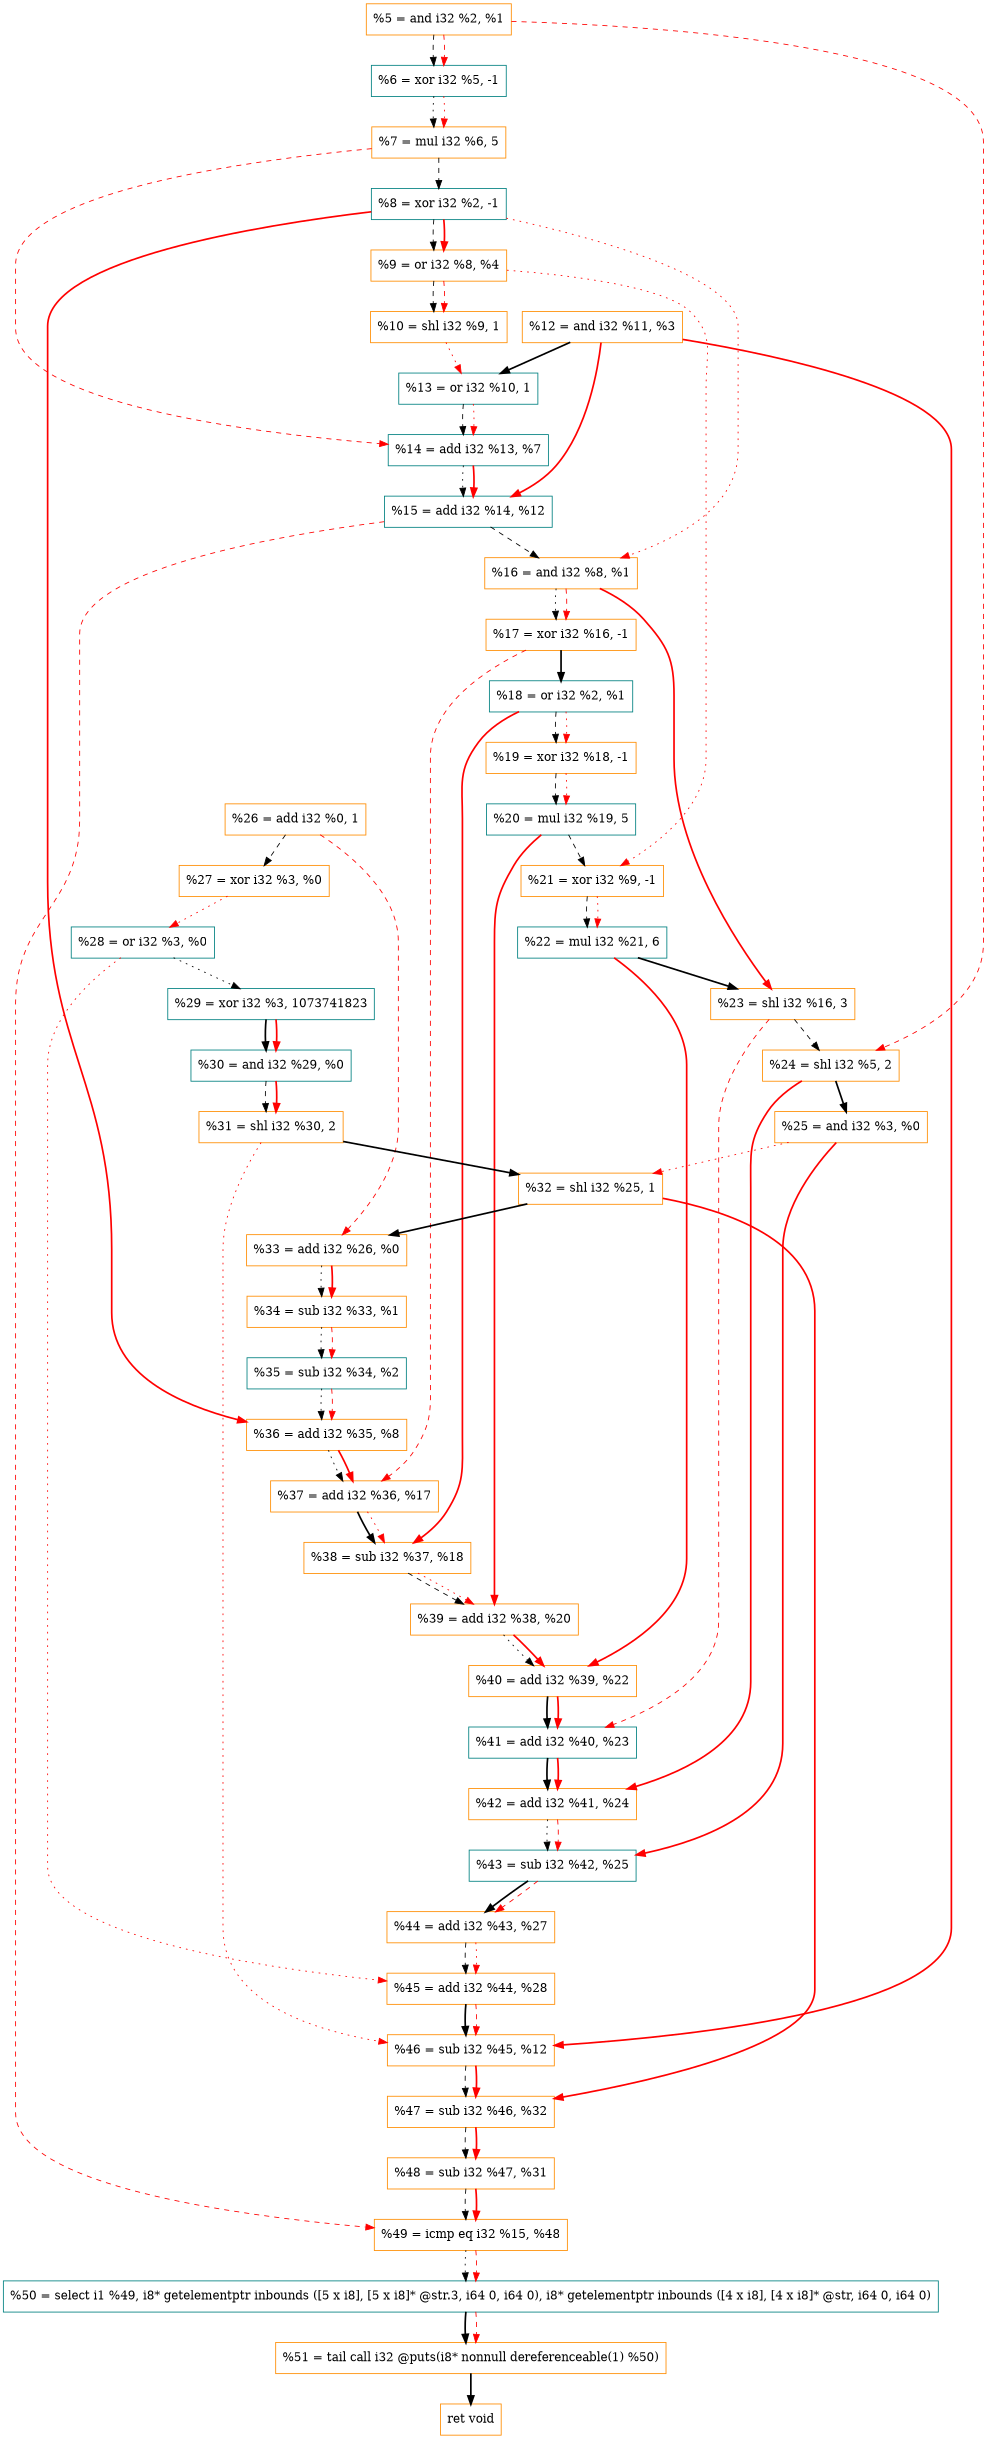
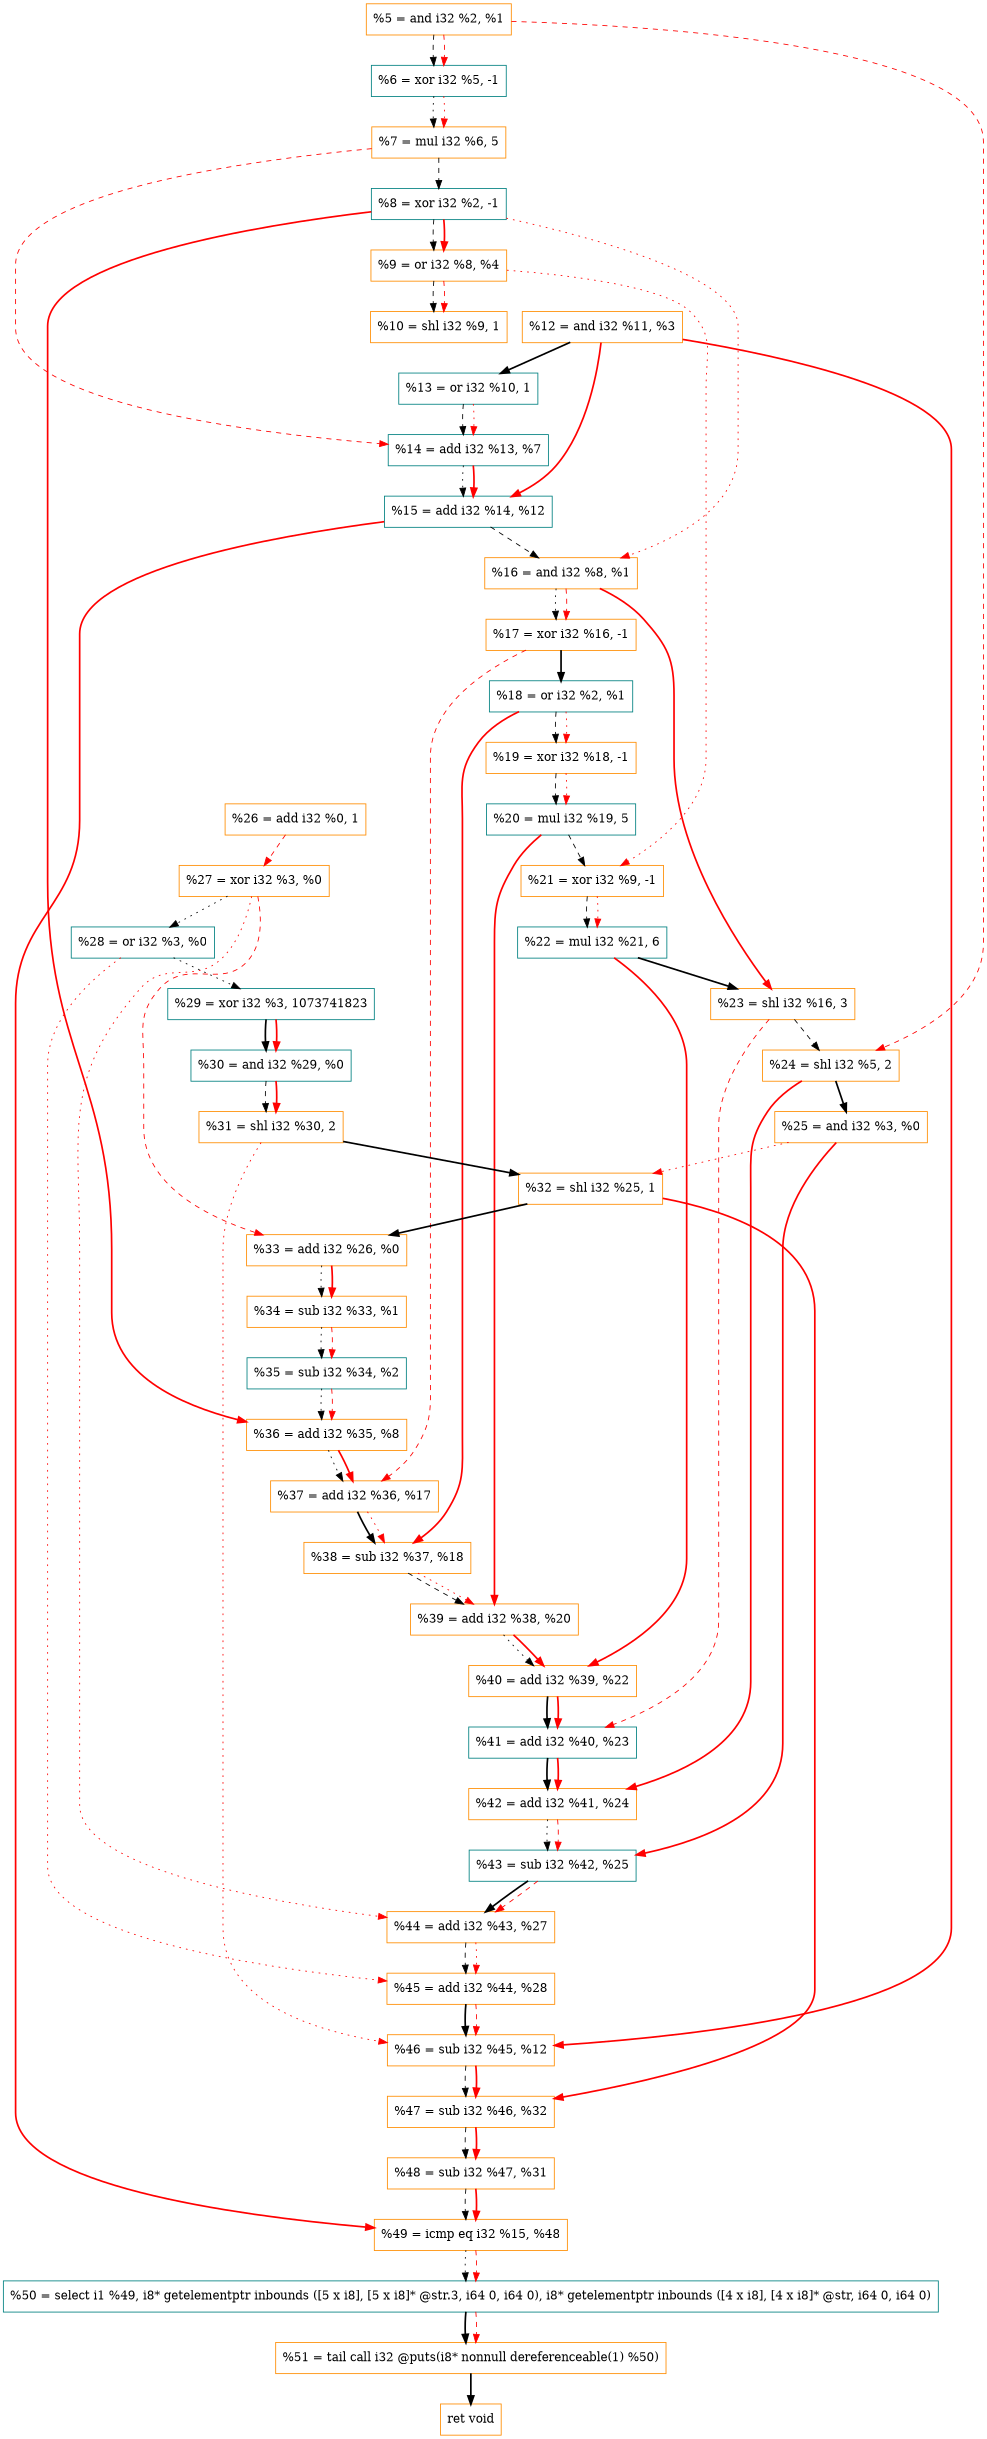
edge "%10 = shl i32 %9, 1" -> "%13 = or i32 %10, 1": removed
edge "%26 = add i32 %0, 1" -> "%27 = xor i32 %3, %0": color black -> red
edge "%27 = xor i32 %3, %0" -> "%28 = or i32 %3, %0": color red -> black
edge "%26 = add i32 %0, 1" -> "%33 = add i32 %26, %0": now "%27 = xor i32 %3, %0" -> "%33 = add i32 %26, %0"
edge "%15 = add i32 %14, %12" -> "%49 = icmp eq i32 %15, %48": style dashed -> bold
edge "%27 = xor i32 %3, %0" -> "%44 = add i32 %43, %27": added
